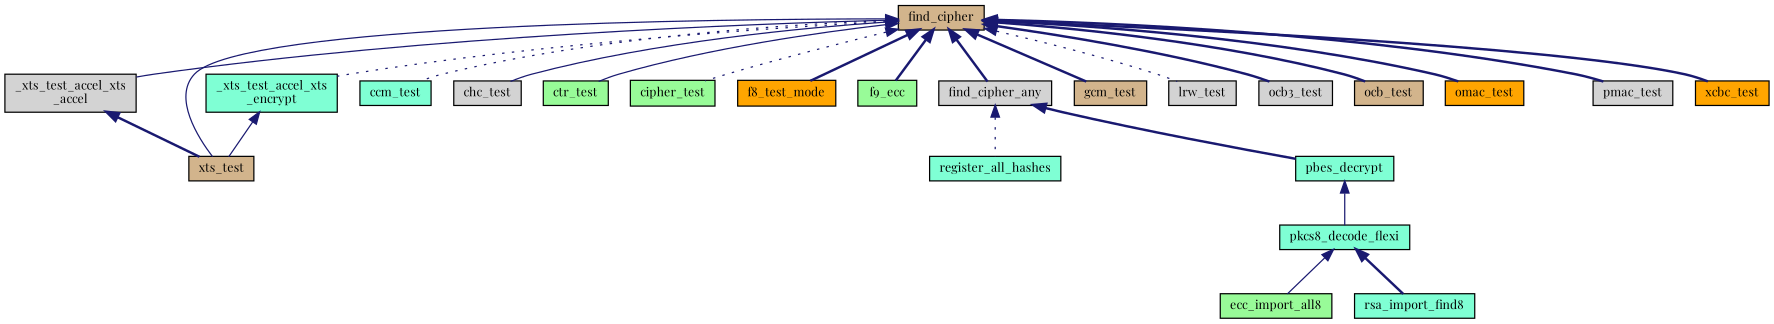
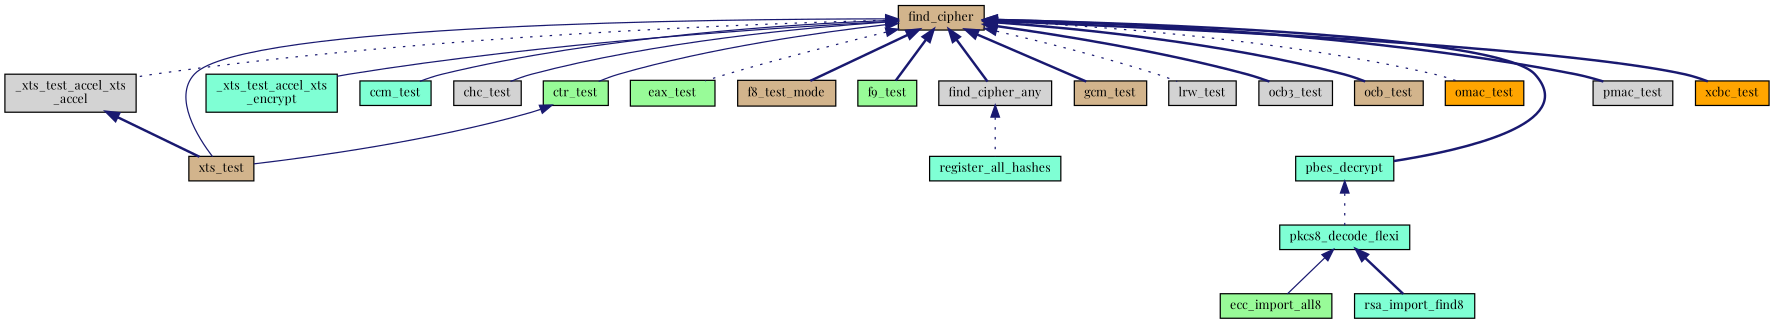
edge "_xts_test_accel_xts _accel" -> "find_cipher": style solid -> dotted
edge "ccm_test" -> "find_cipher": style dotted -> solid
edge "omac_test" -> "find_cipher": style bold -> dotted
edge "_xts_test_accel_xts _encrypt" -> "find_cipher": style dotted -> solid
node "cipher_test": label "cipher_test" -> "eax_test"
node "f8_test_mode": fillcolor orange -> tan
node "f9_ecc": label "f9_ecc" -> "f9_test"
edge "pbes_decrypt" -> "find_cipher_any": now "pbes_decrypt" -> "find_cipher"
edge "xts_test" -> "_xts_test_accel_xts _encrypt": now "xts_test" -> "ctr_test"
edge "pkcs8_decode_flexi" -> "pbes_decrypt": style solid -> dotted
